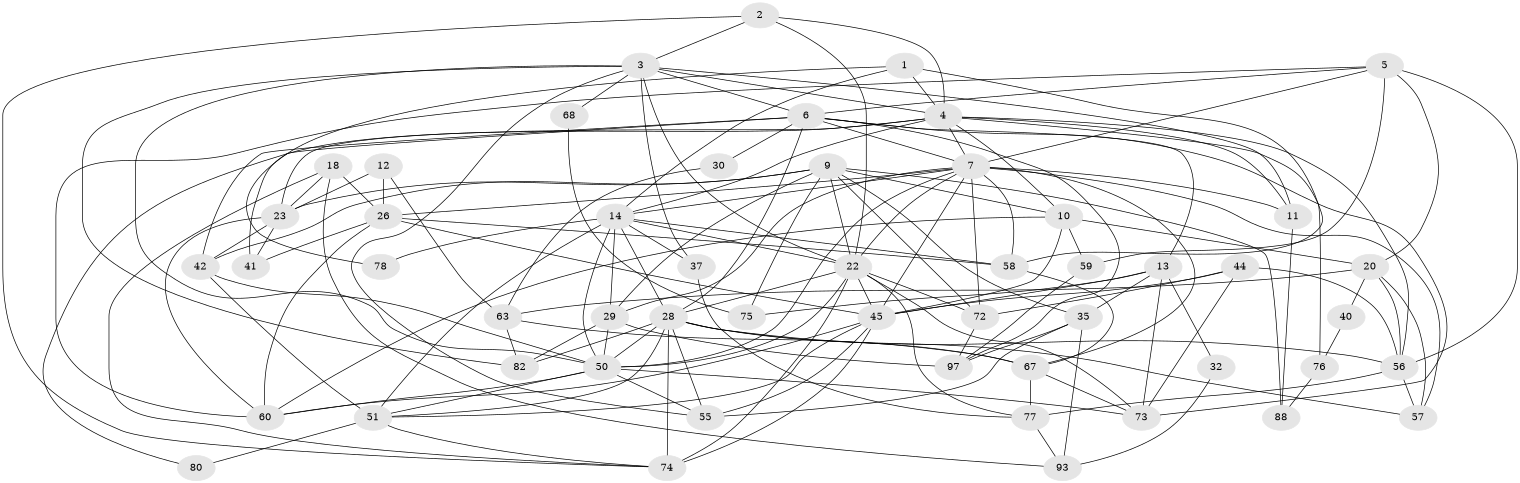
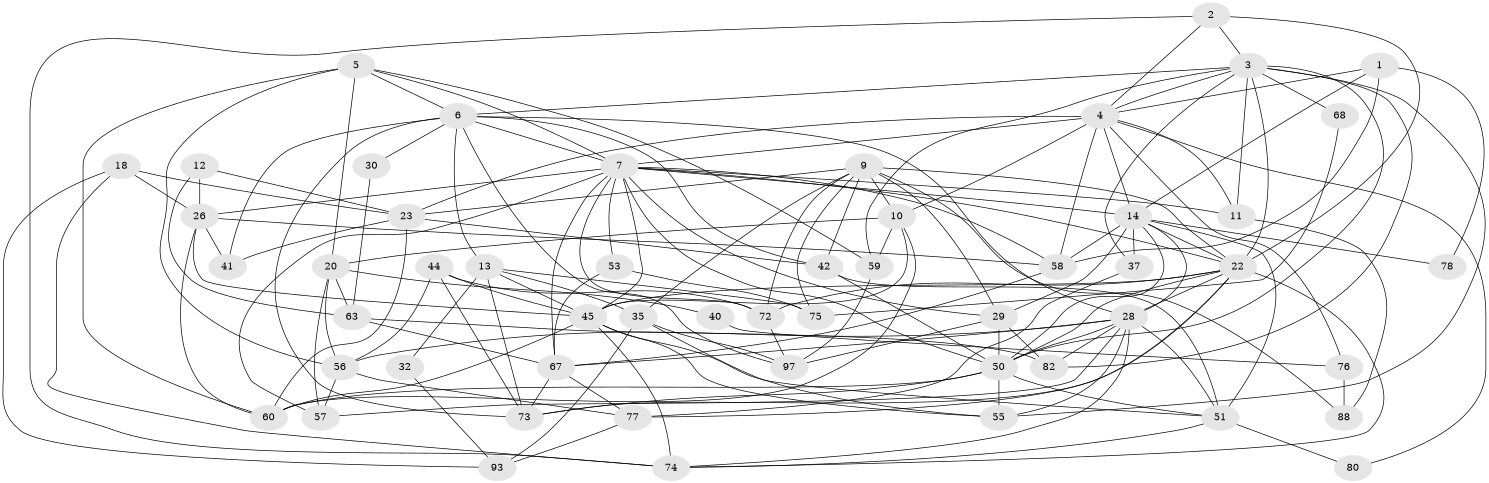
edge "3" -- "59": added
edge "4" -- "56": now "4" -- "58"
node "53": added
